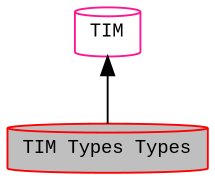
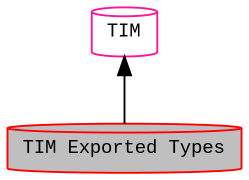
node "TIM Types Types": label "TIM Types Types" -> "TIM Exported Types"
